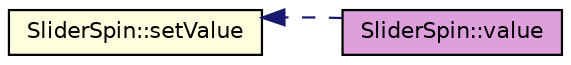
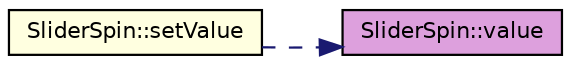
edge "SliderSpin::value" -> "SliderSpin::setValue": reversed
